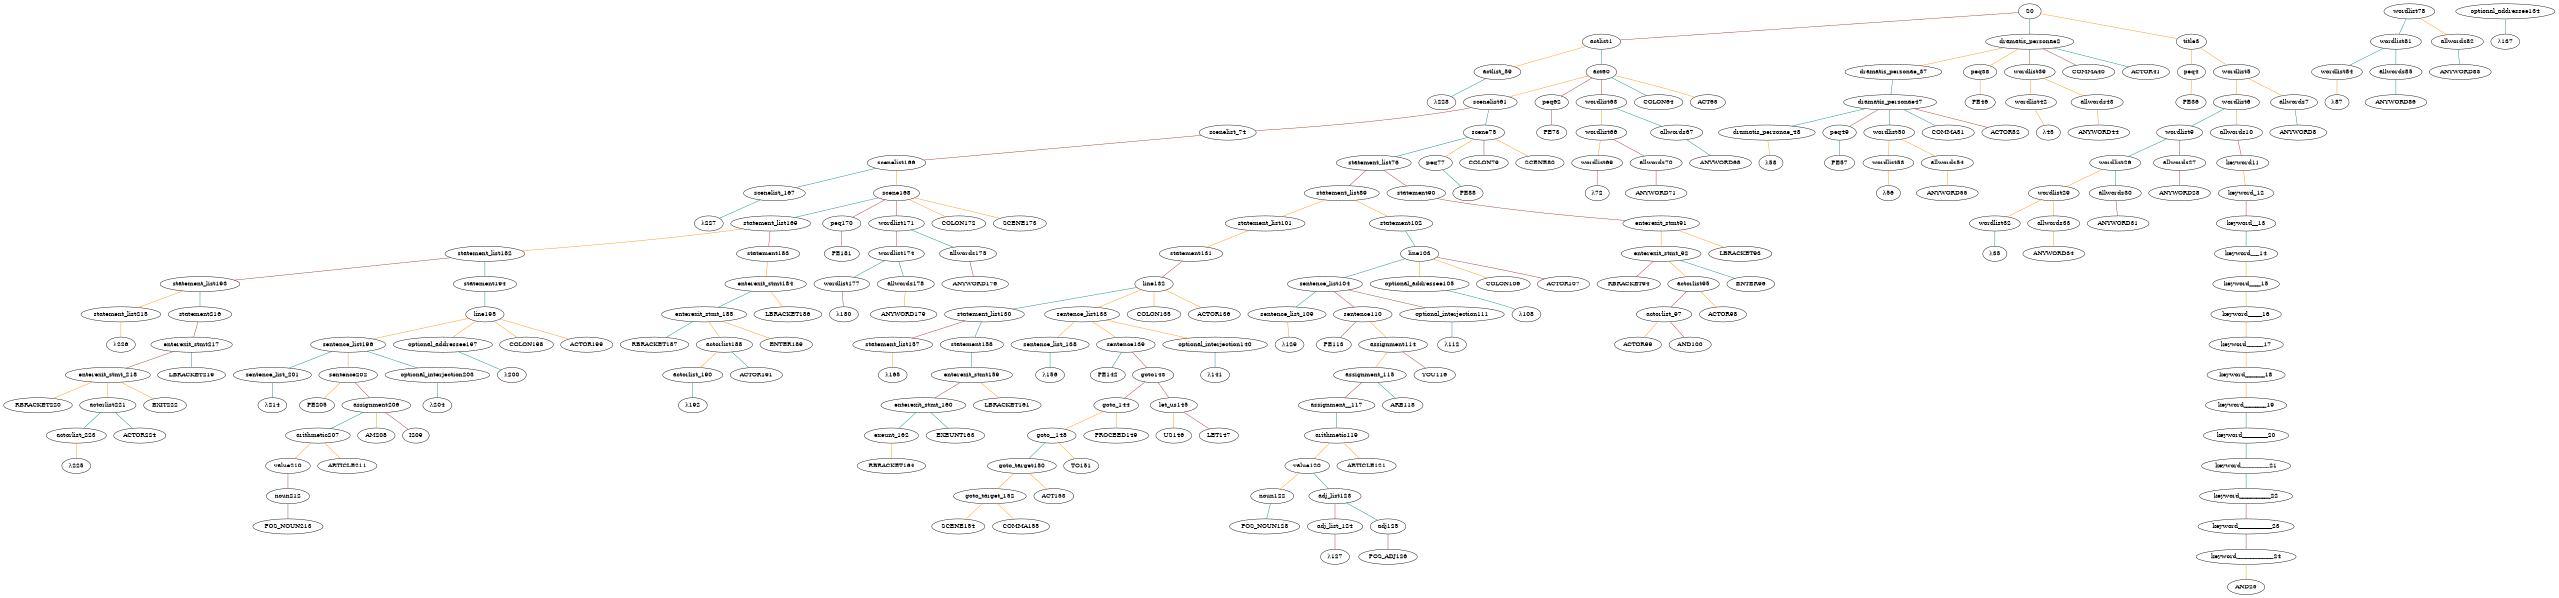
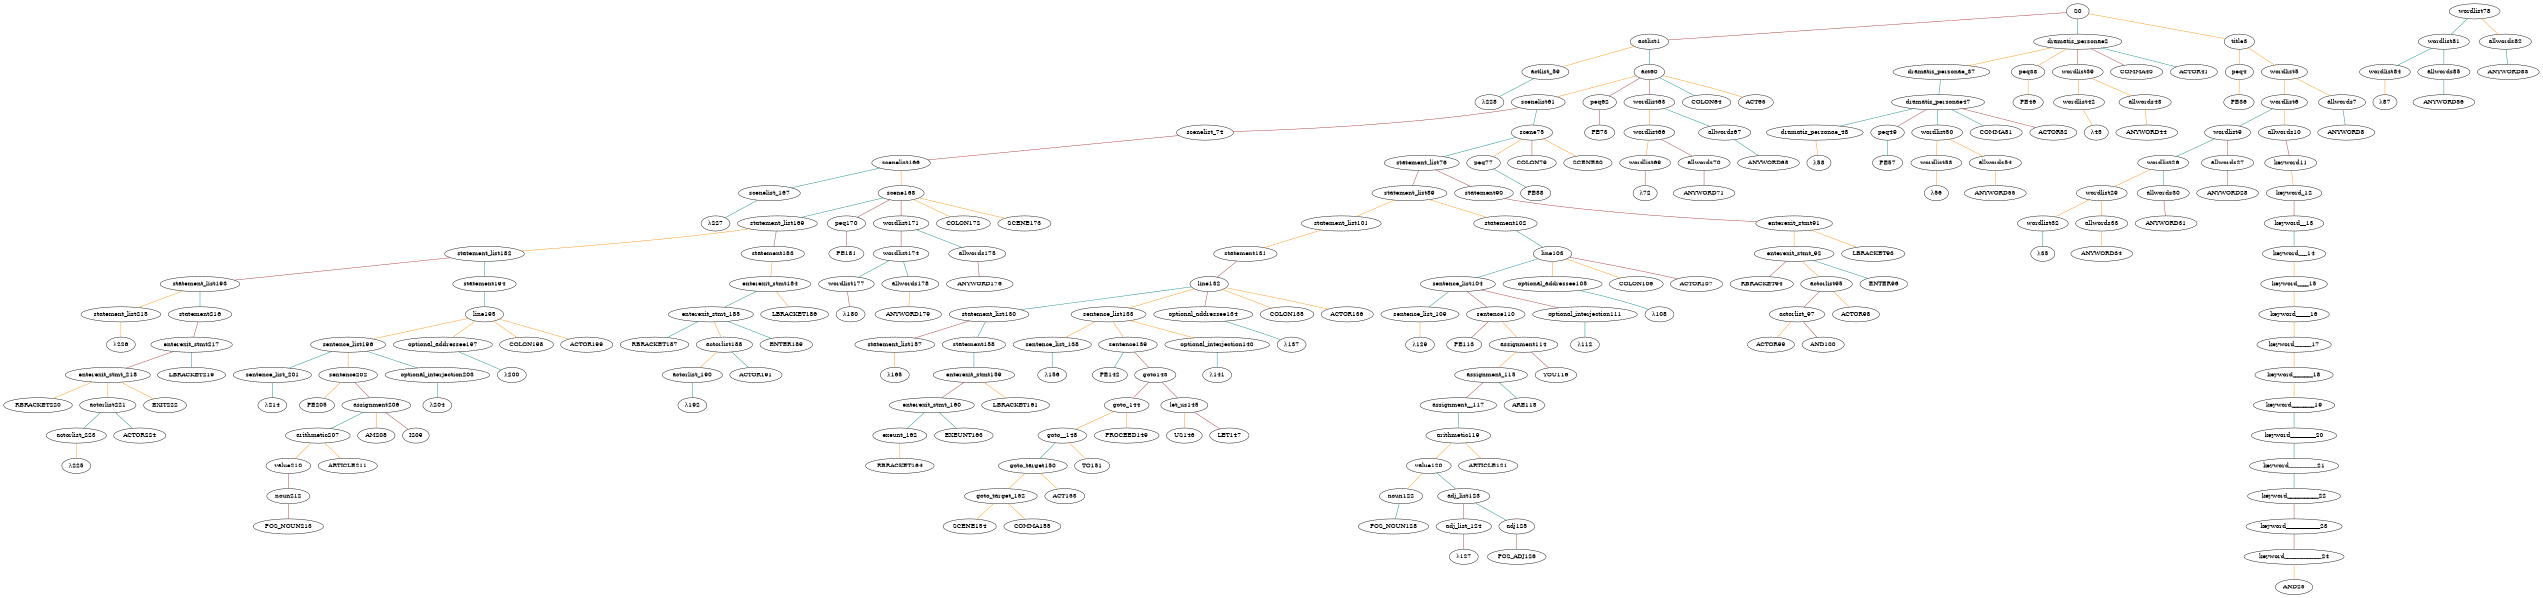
edge "line132" -- "optional_addressee134": added
edge "enterexit_stmt_185" -- "ENTER189": color darkorange -> teal
